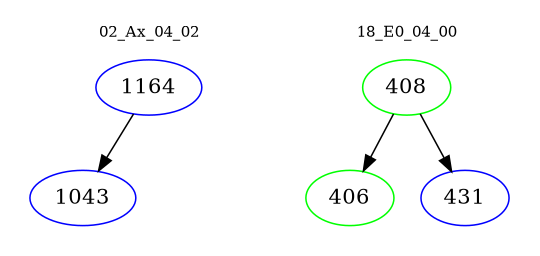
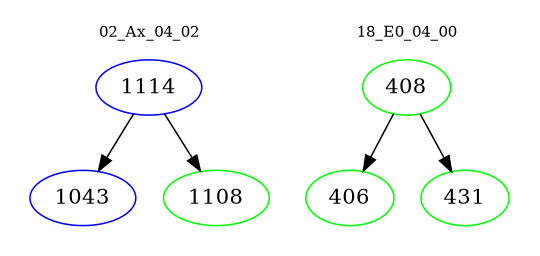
node "1164": label "1164" -> "1114"
node "1108": added
node "431": color blue -> green
